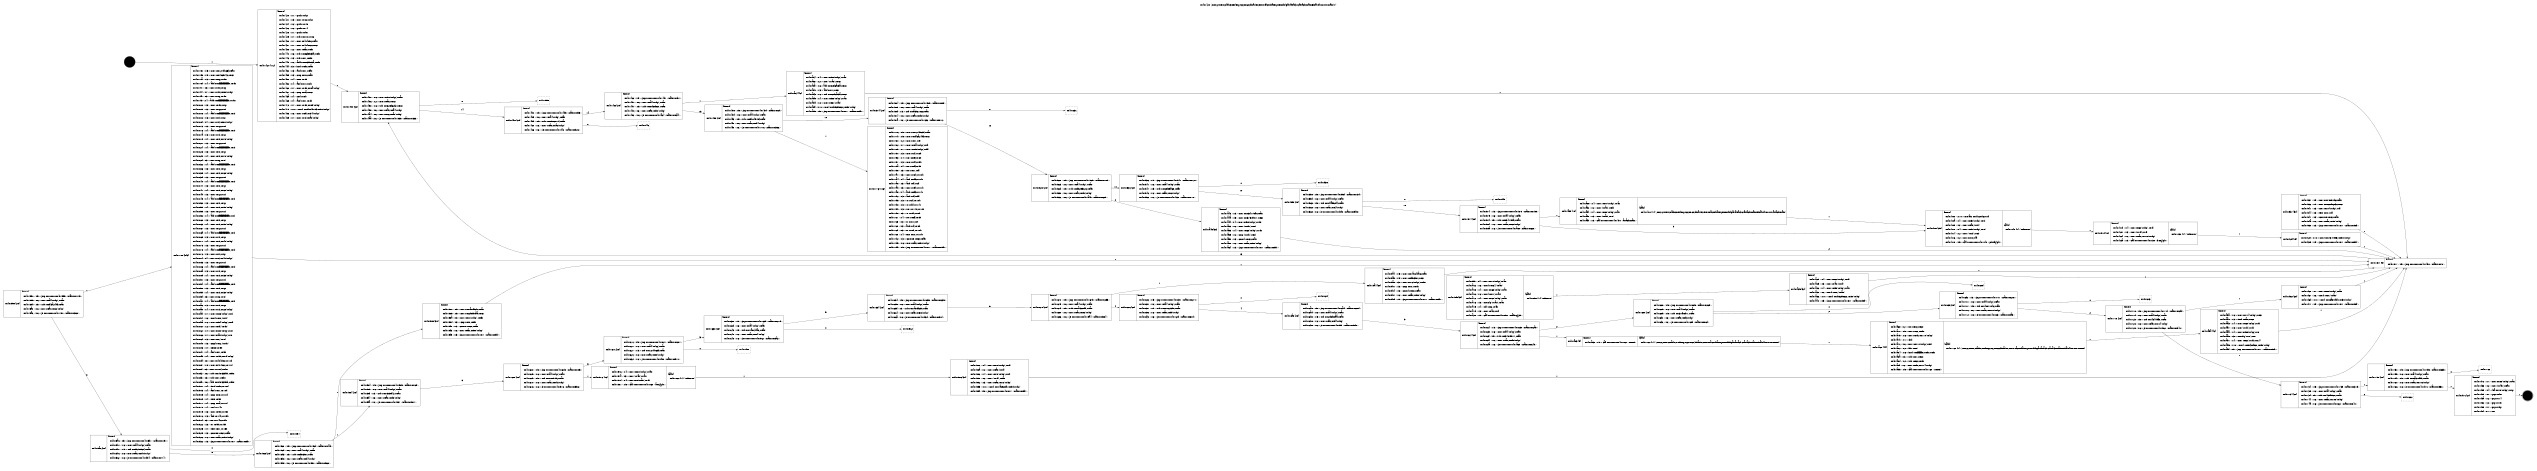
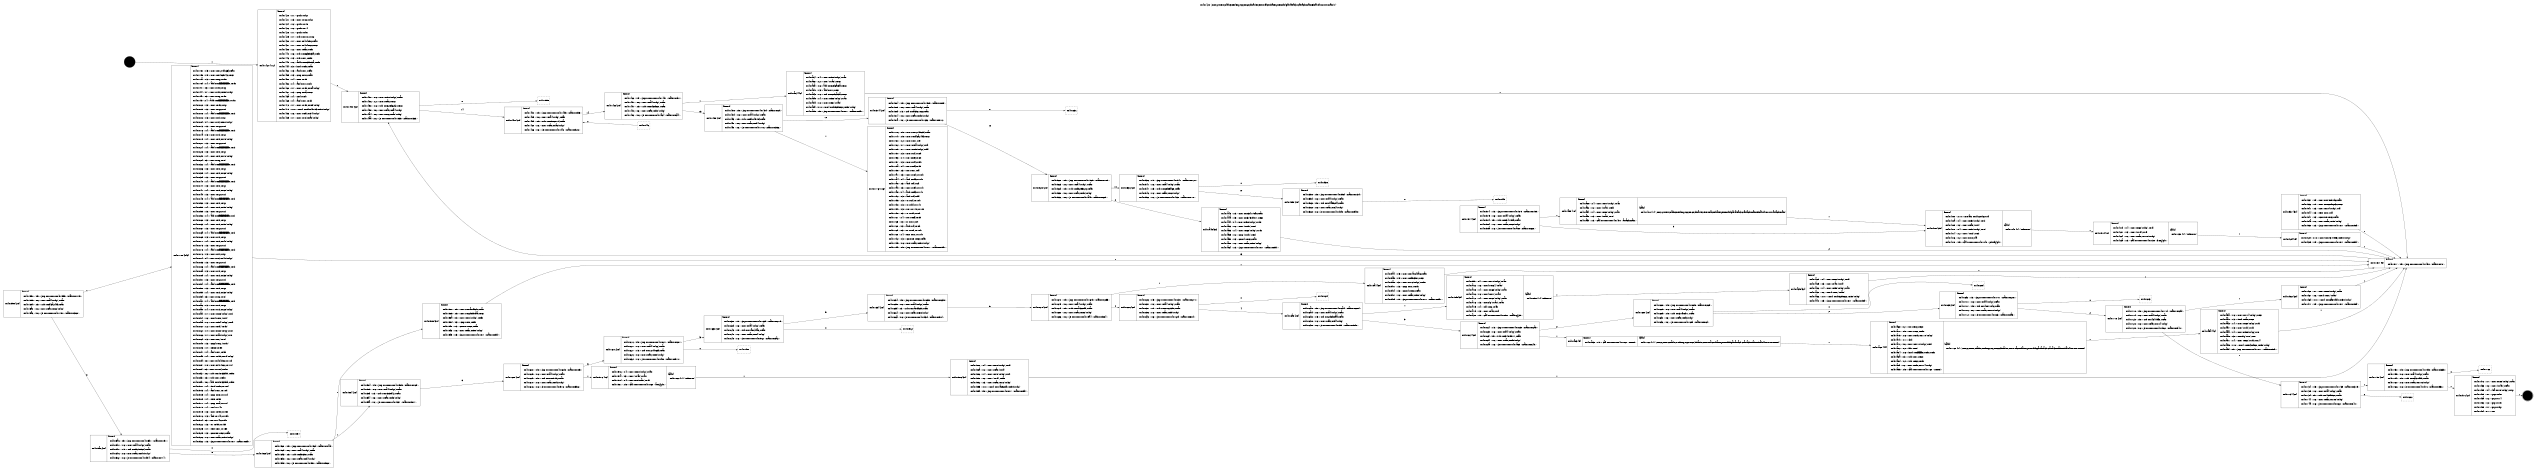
edge "0x4014b0 [28]" -> "0x401d4c": reversed
edge "0x401558 [28]" -> "0x401574 [28]": removed, label "10"
edge "0x4016a8 [28]" -> "0x4019fe [39]": added, label "1"
